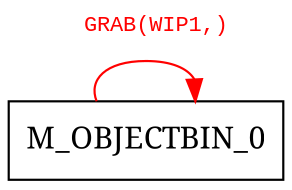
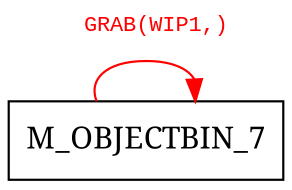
node "M_OBJECTBIN_0": label "M_OBJECTBIN_0" -> "M_OBJECTBIN_7"
